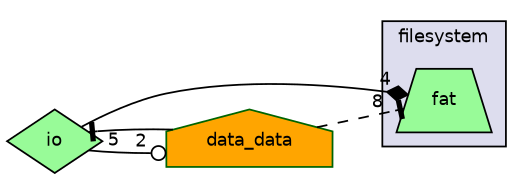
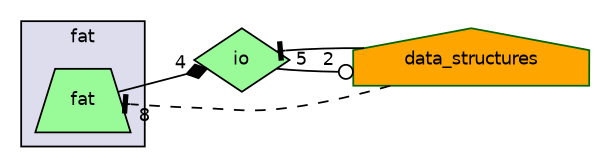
cluster "filesystem": label "filesystem" -> "fat"
edge "io" -> "fat": reversed
node "data_data": label "data_data" -> "data_structures"
